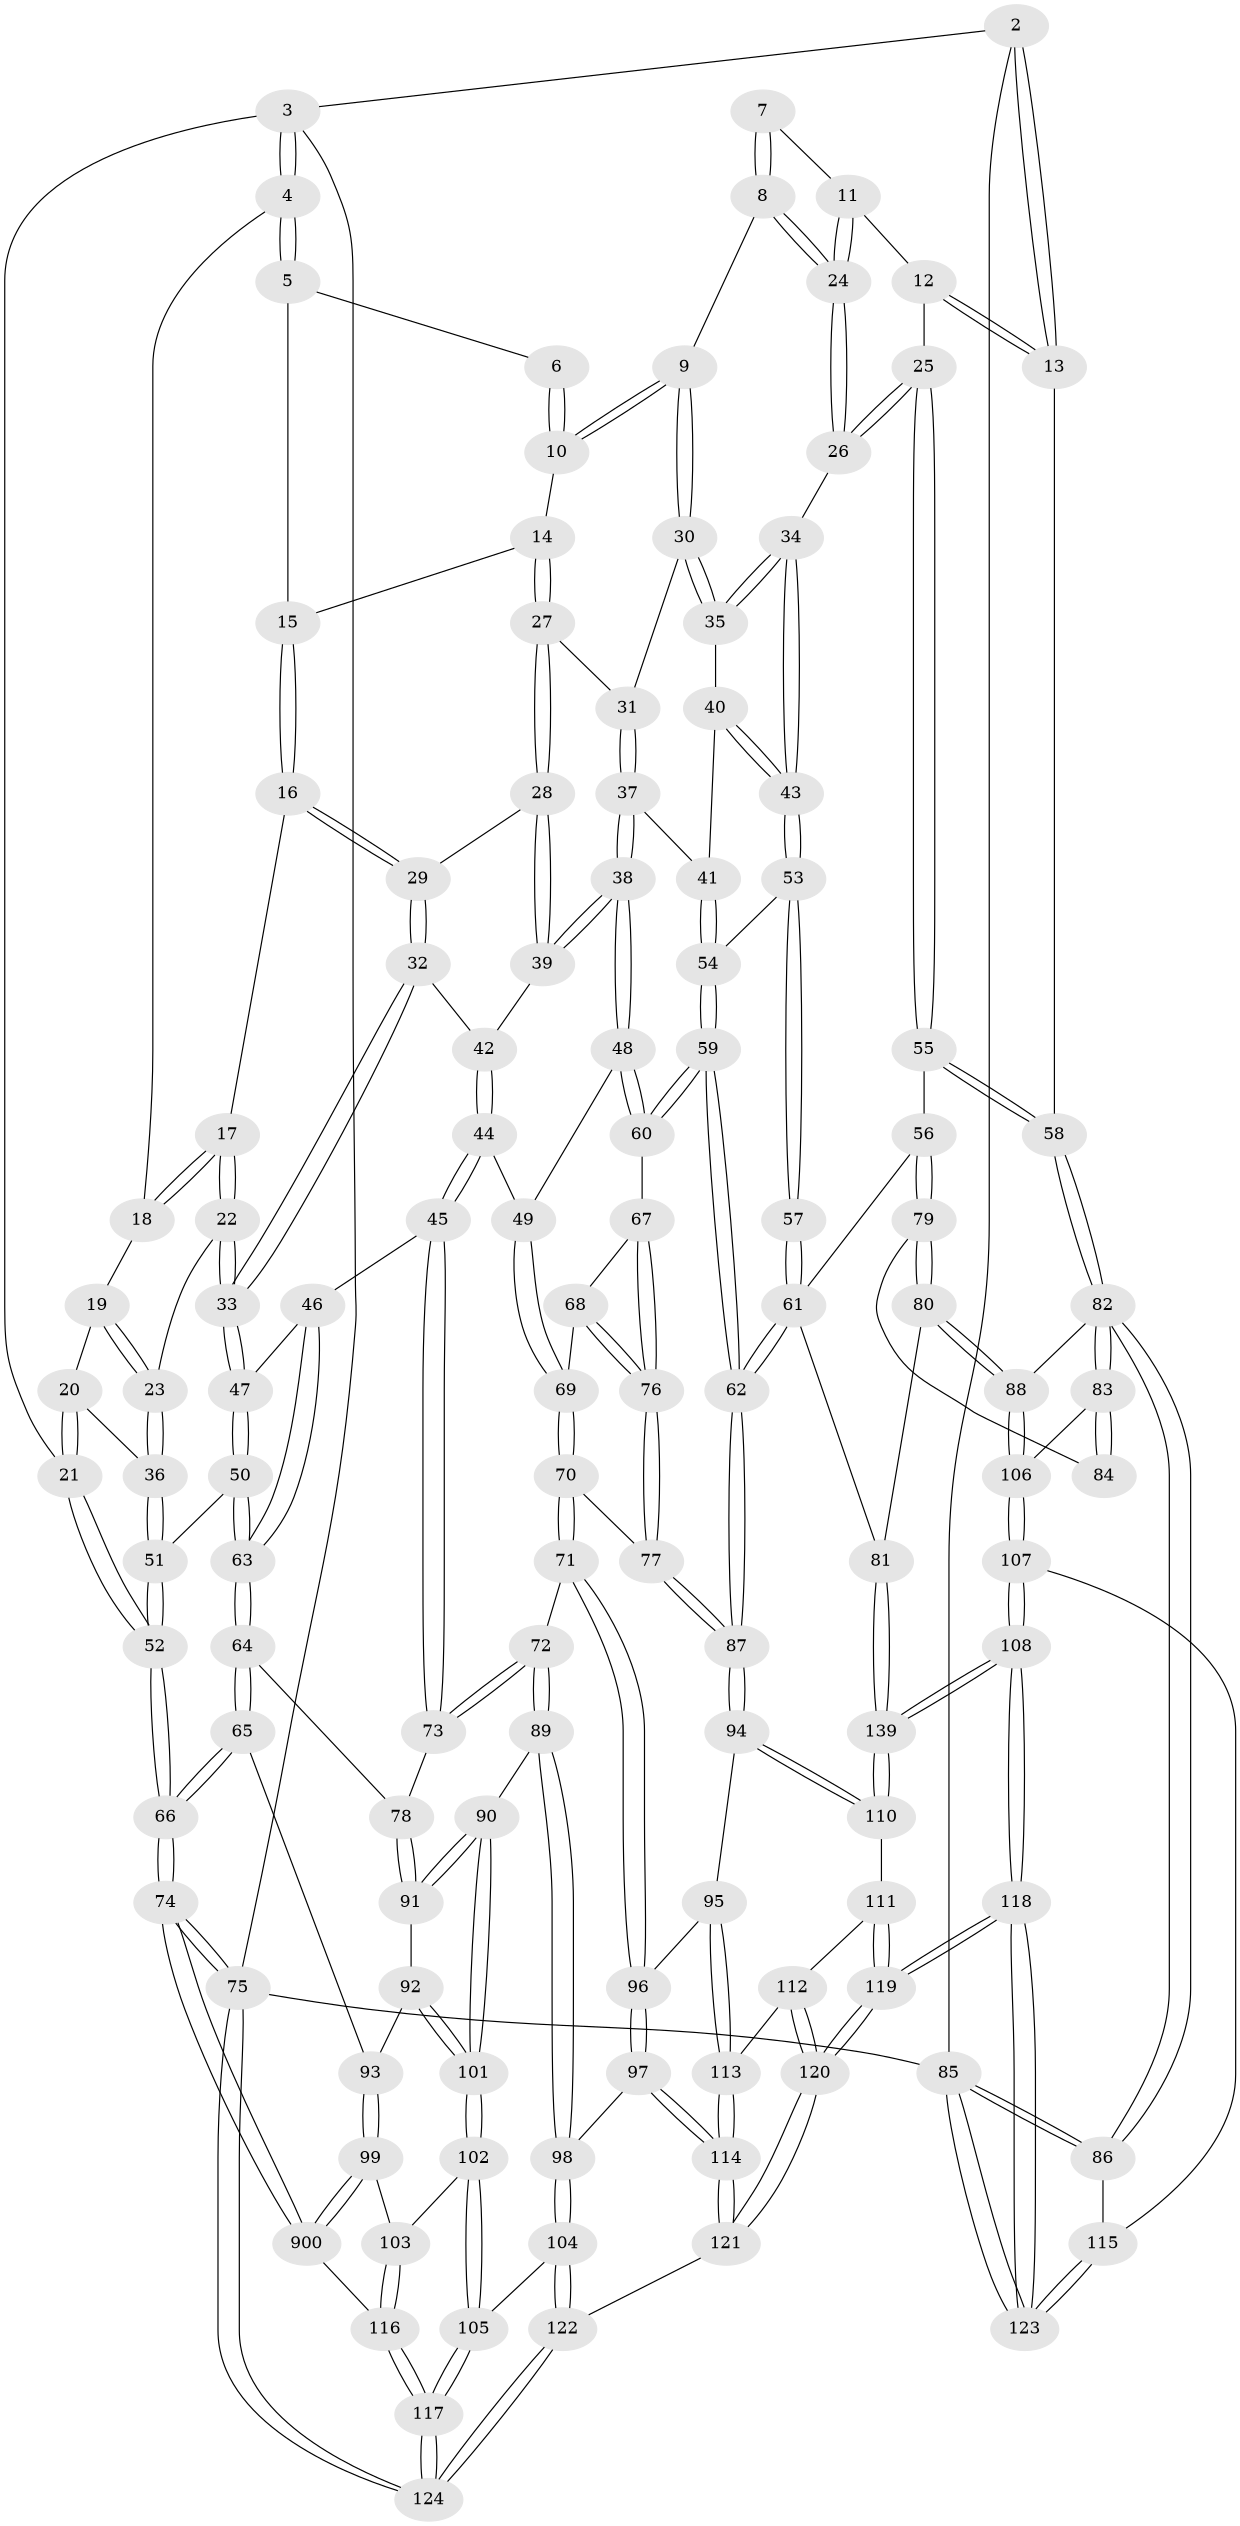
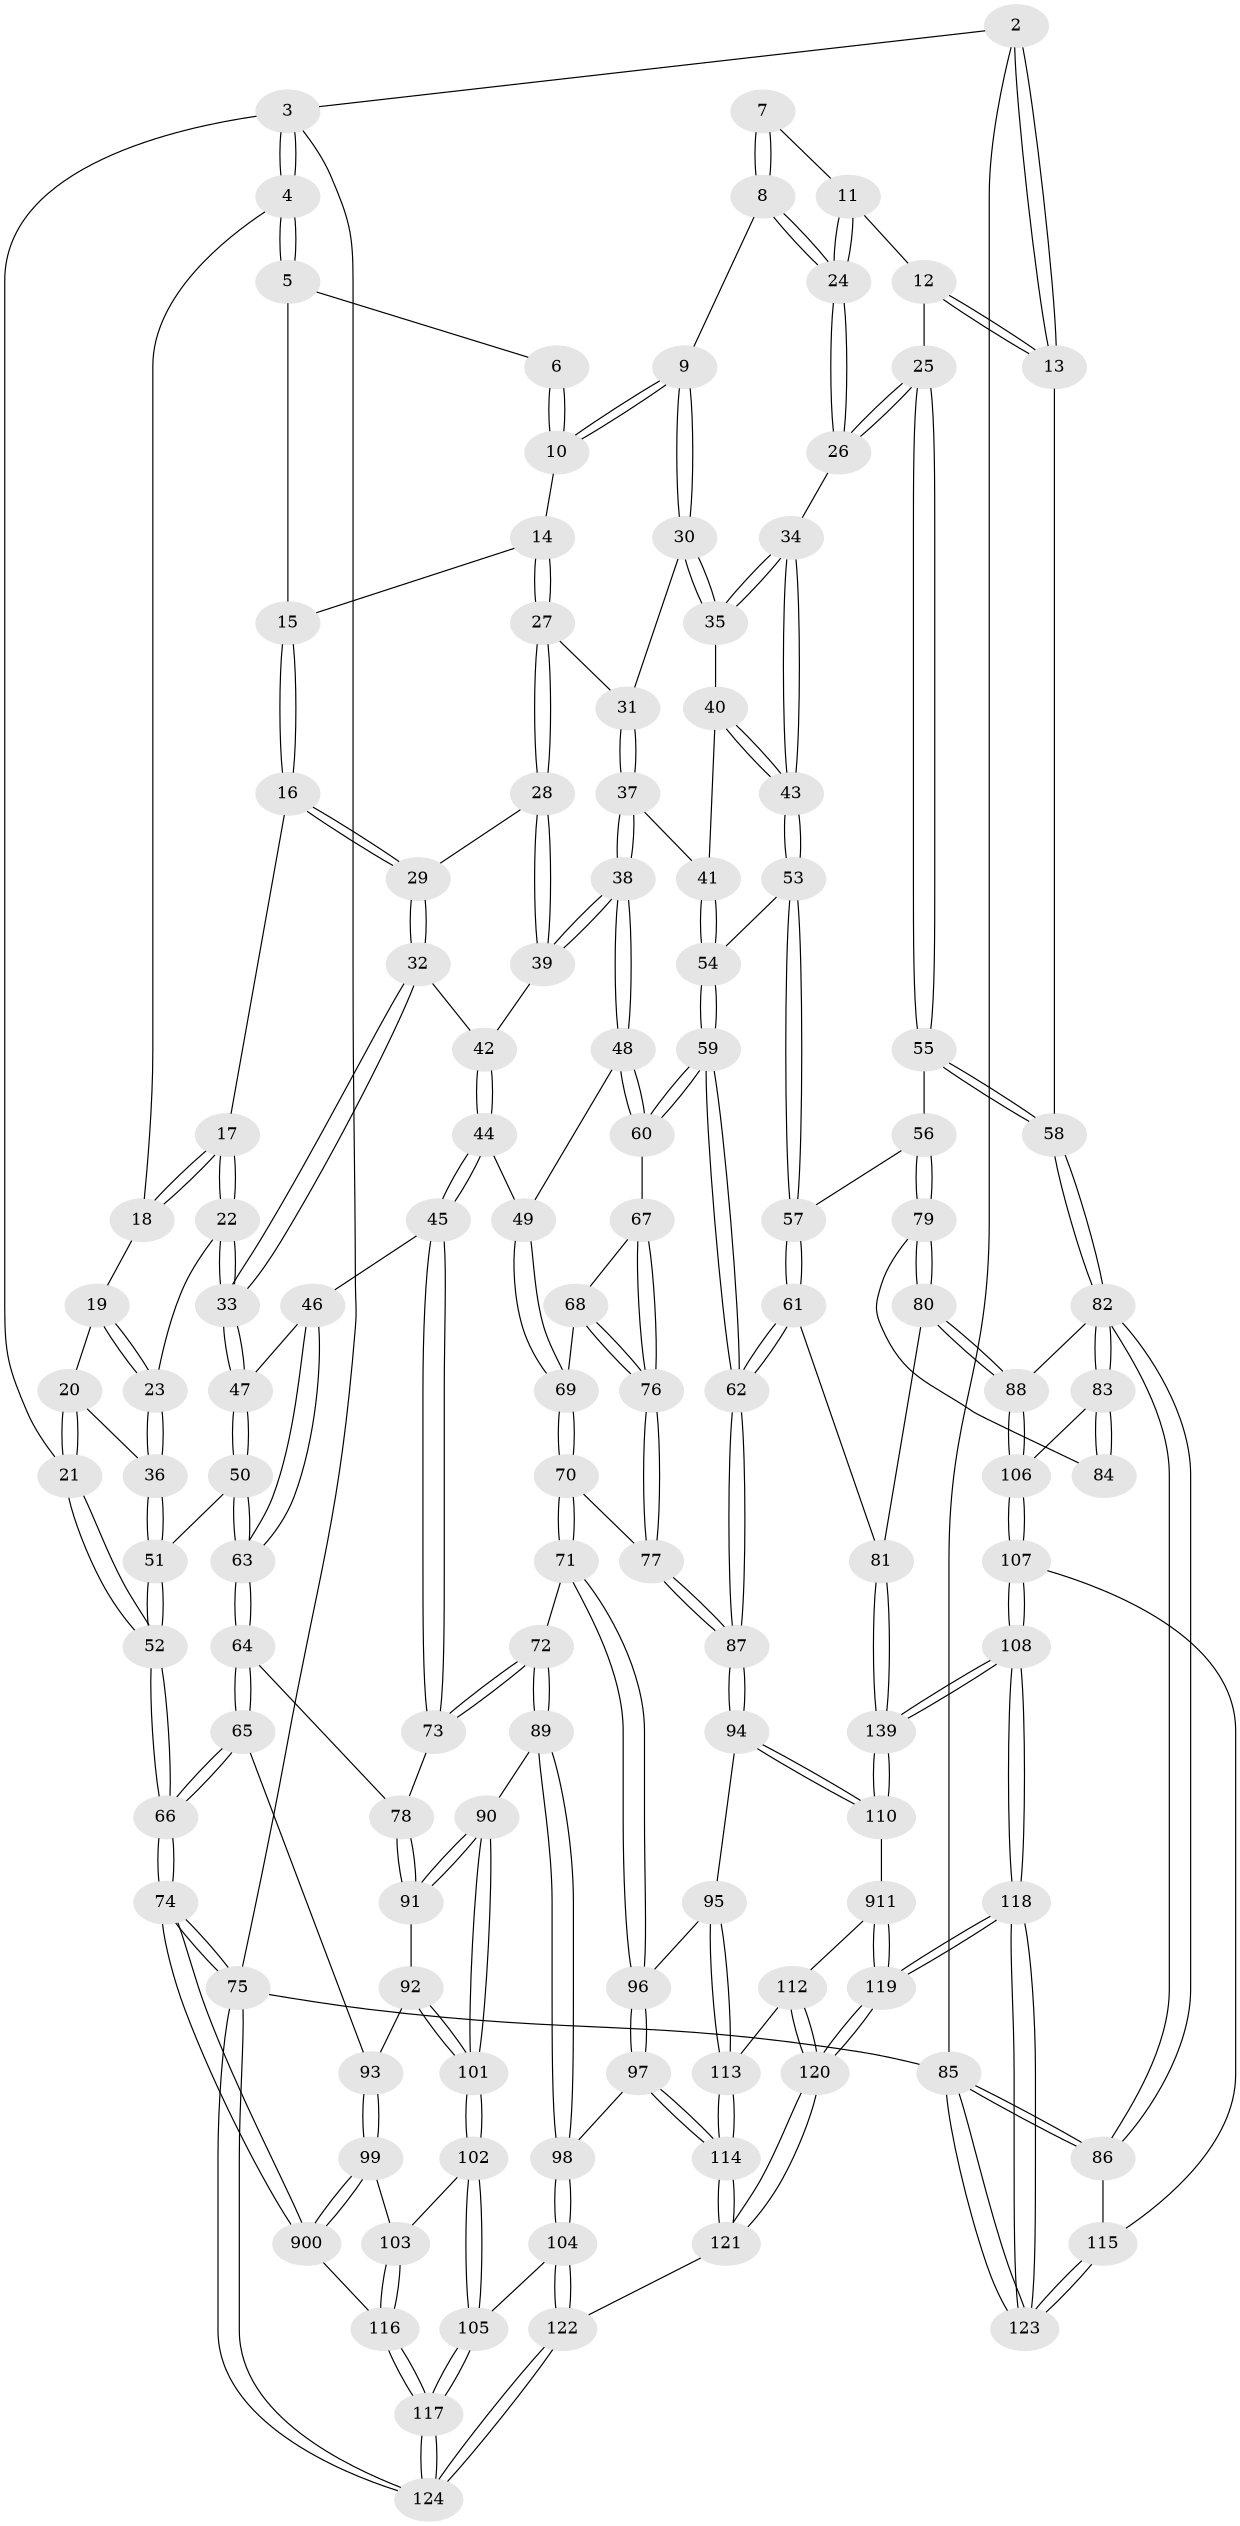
edge "56" -- "61": now "56" -- "57"
node "111": label "111" -> "911"
